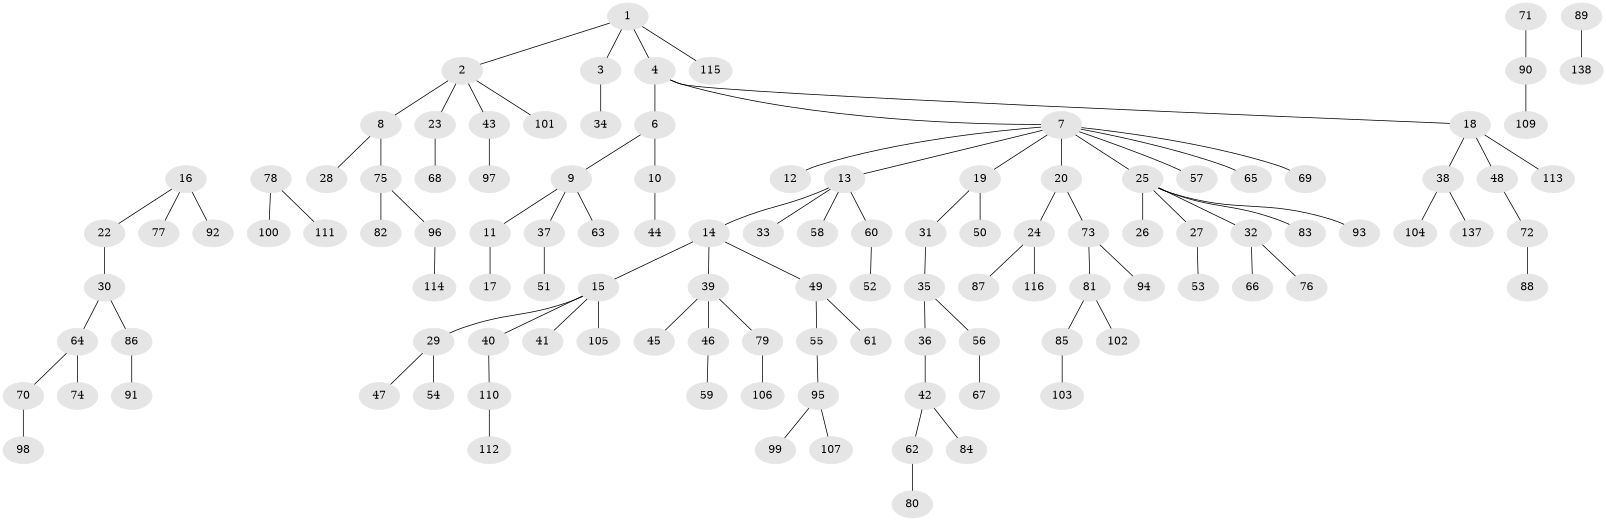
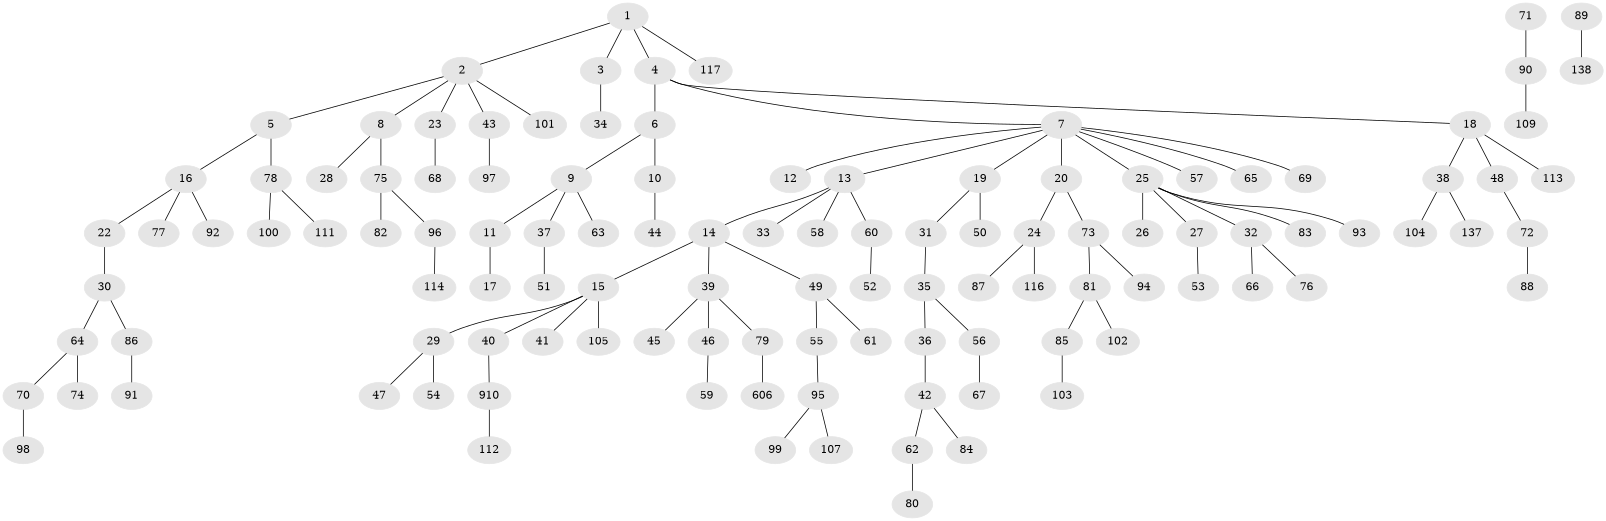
node "115": label "115" -> "117"
node "5": added
node "110": label "110" -> "910"
node "106": label "106" -> "606"
